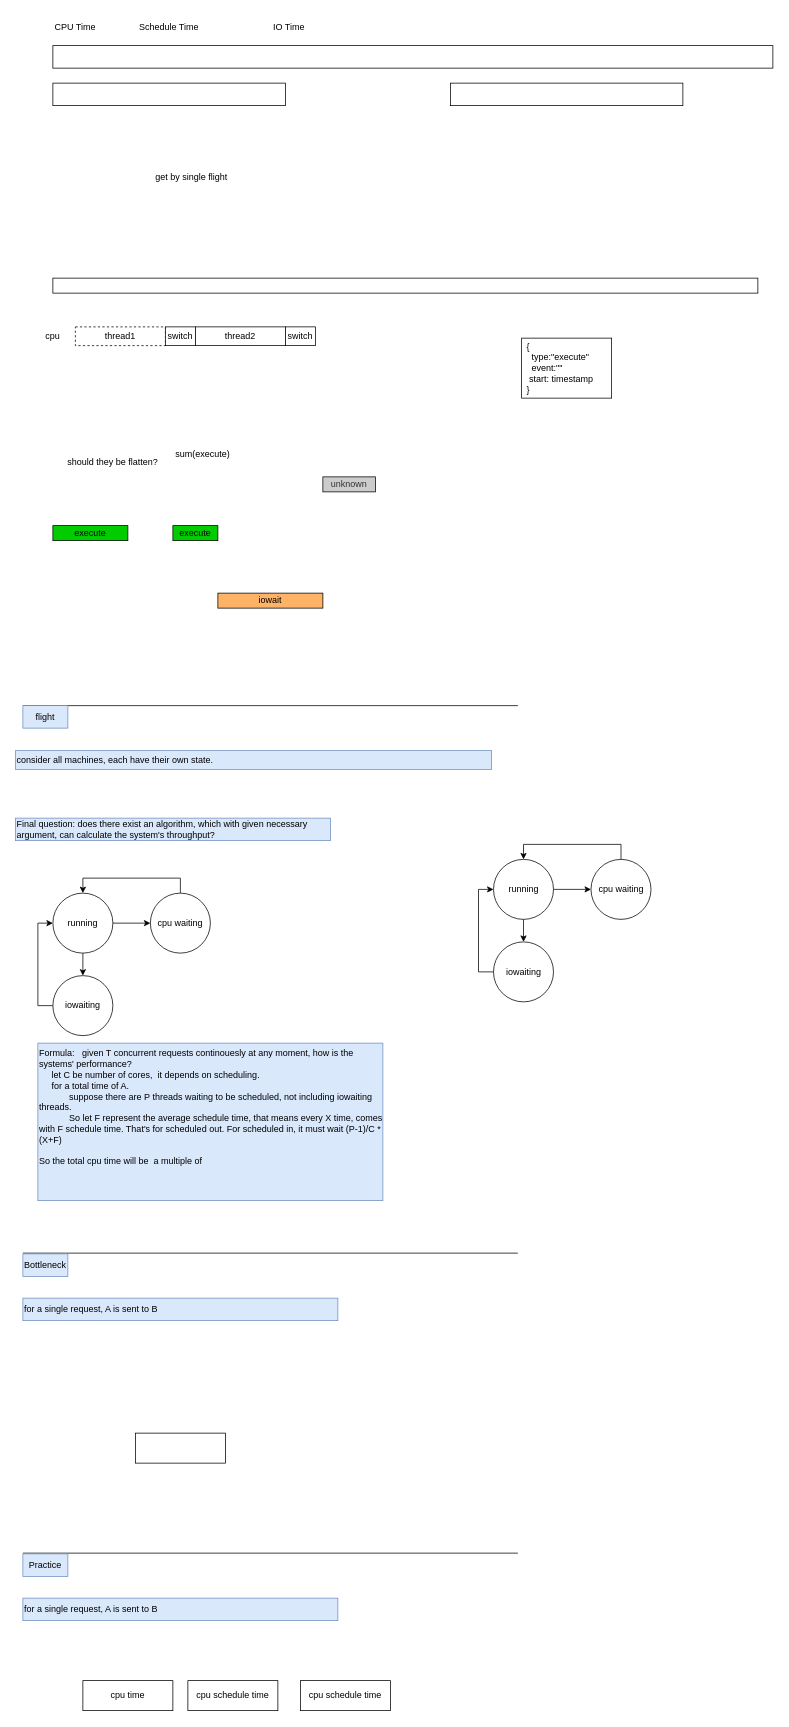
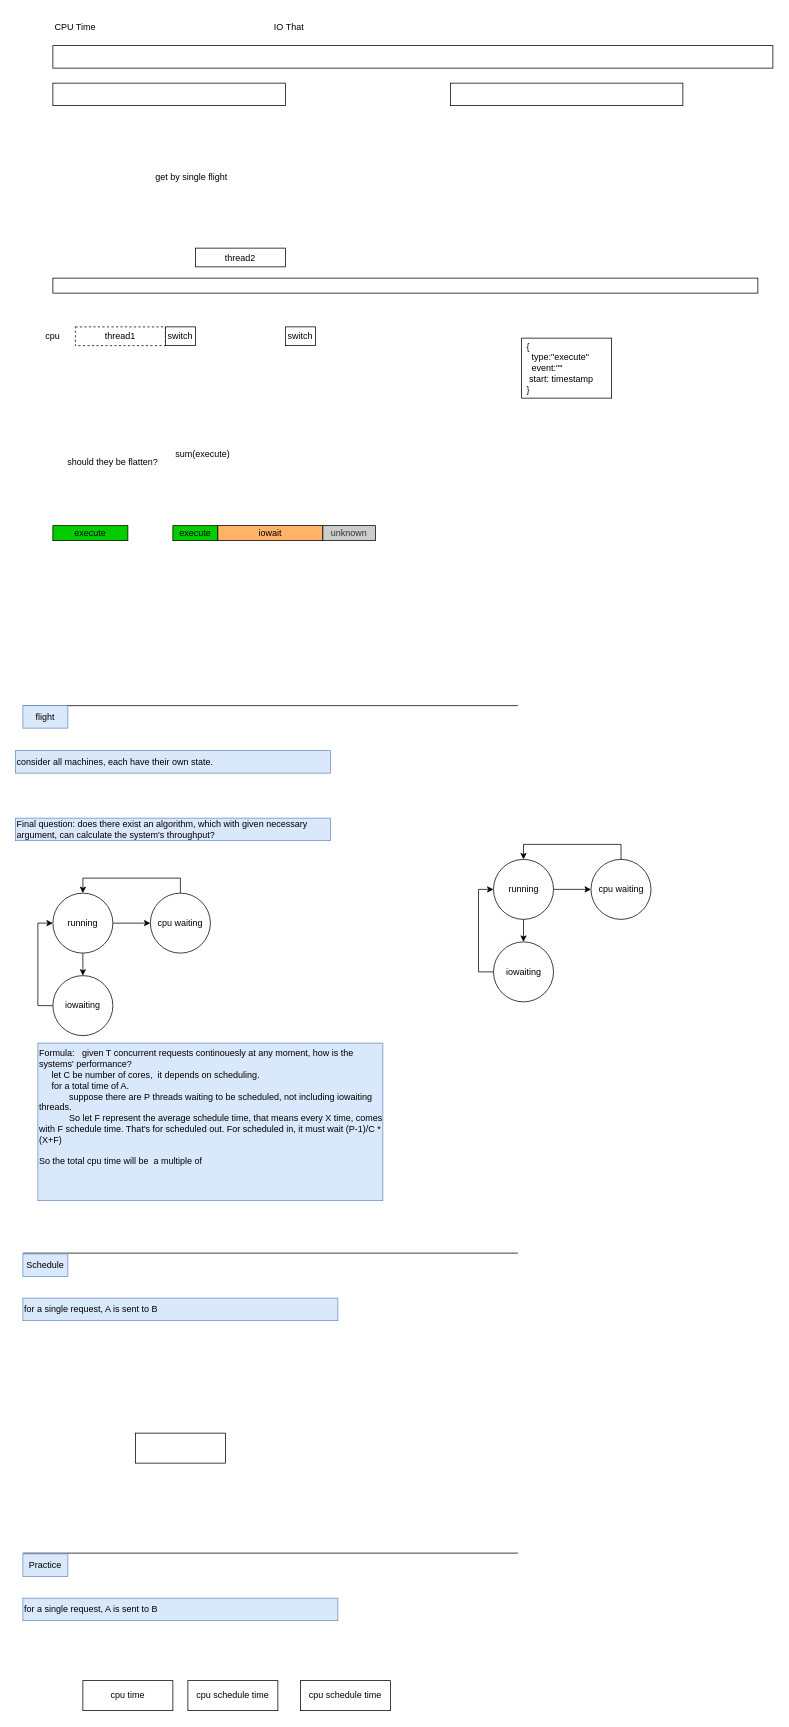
node "Schedule Time": removed
node "IO Time": label "IO Time" -> "IO That"
node "thread2": moved (240, 336) -> (240, 257)
node "unknown": moved (349, 484) -> (349, 533)
node "iowait": moved (270, 600) -> (270, 533)
node "consider all machines, each have their own state.": size 476x19 -> 315x23
node "Bottleneck": label "Bottleneck" -> "Schedule"
